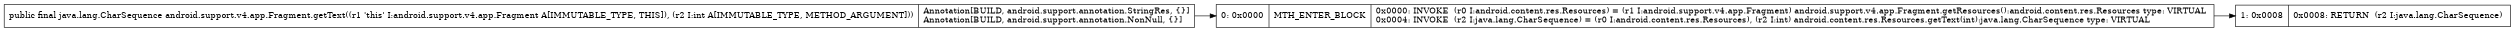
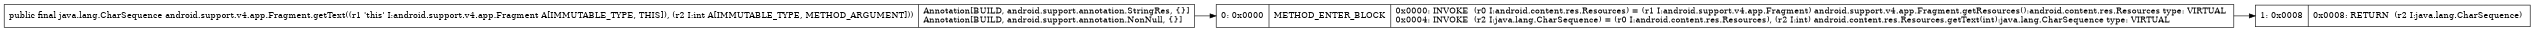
node "0: 0x0000": text "MTH_ENTER_BLOCK" -> "METHOD_ENTER_BLOCK"
